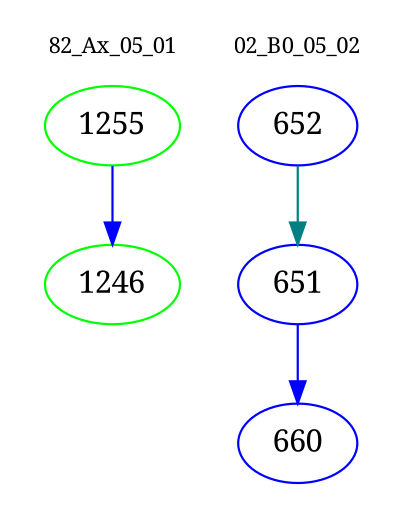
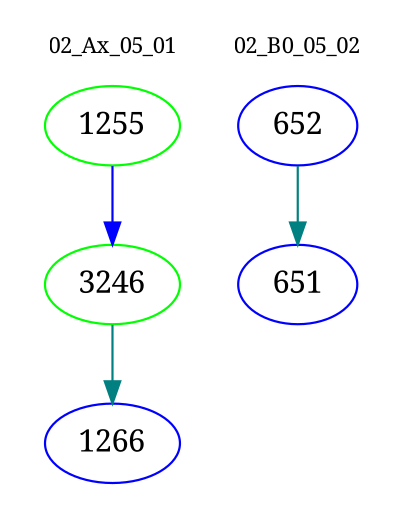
cluster "82_Ax_05_01": label "82_Ax_05_01" -> "02_Ax_05_01"
node "1246": label "1246" -> "3246"
node "1266": added
node "660": removed
